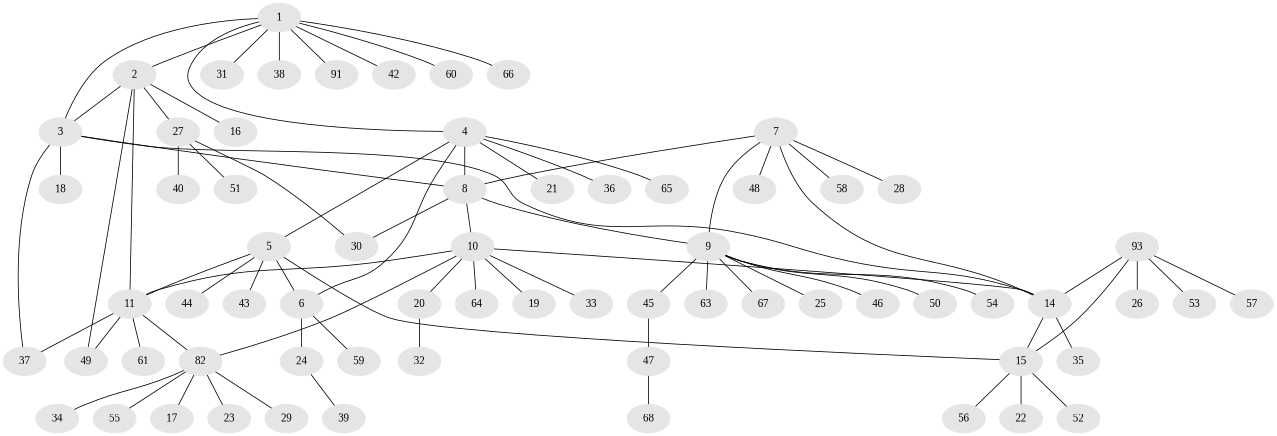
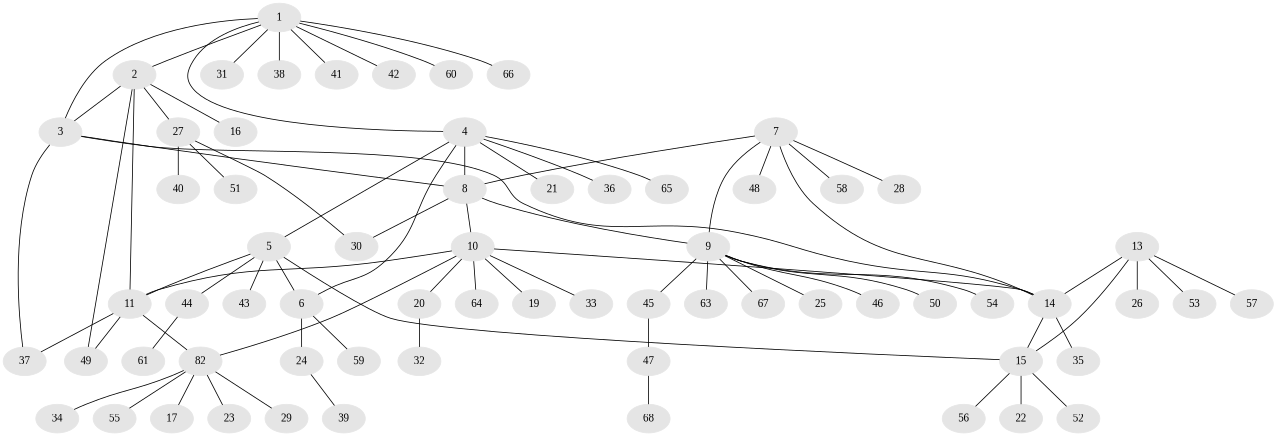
node "91": label "91" -> "41"
node "18": removed
node "93": label "93" -> "13"
edge "11" -- "61": now "44" -- "61"
